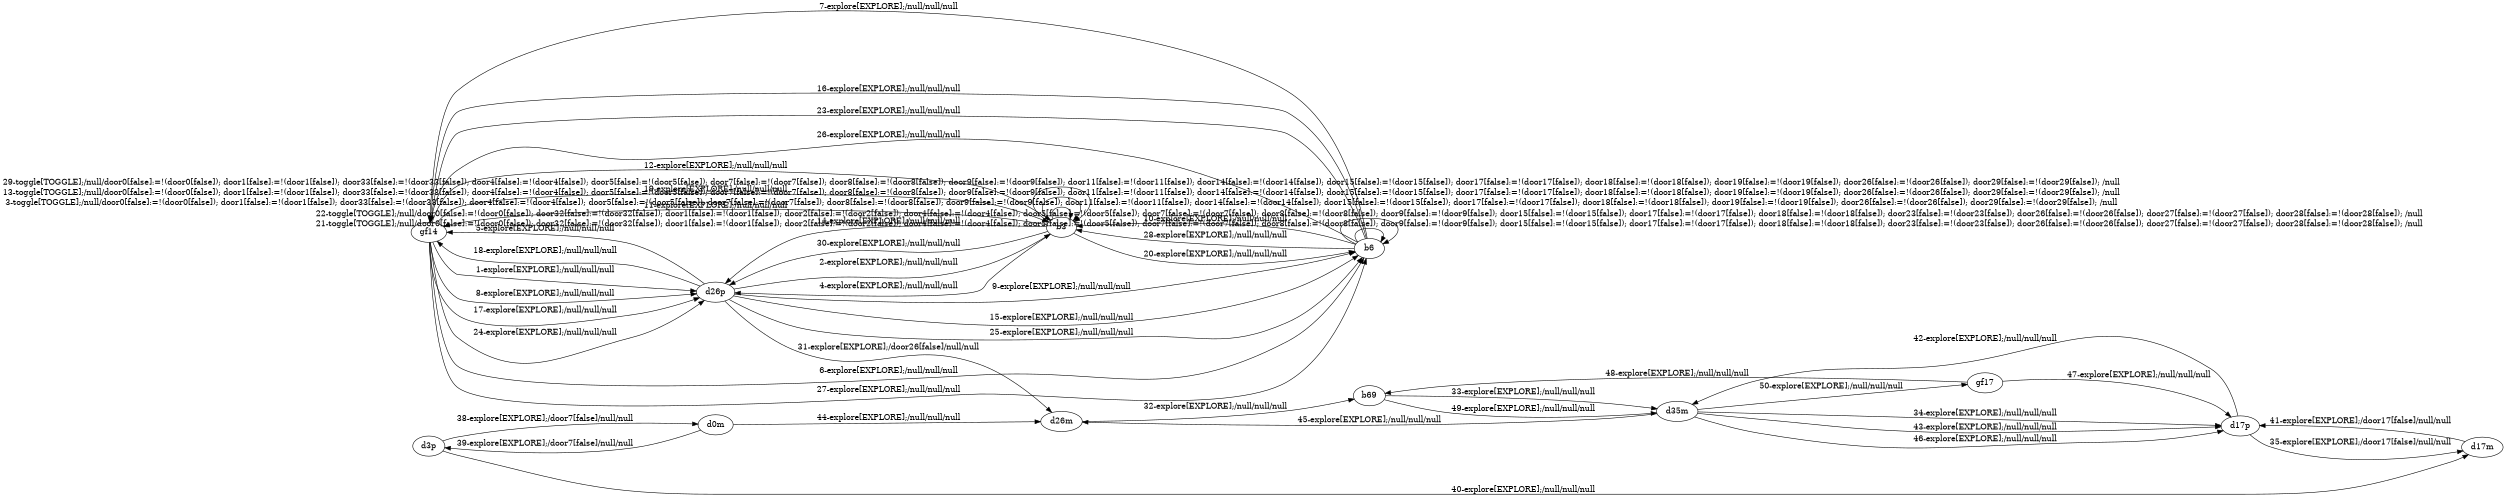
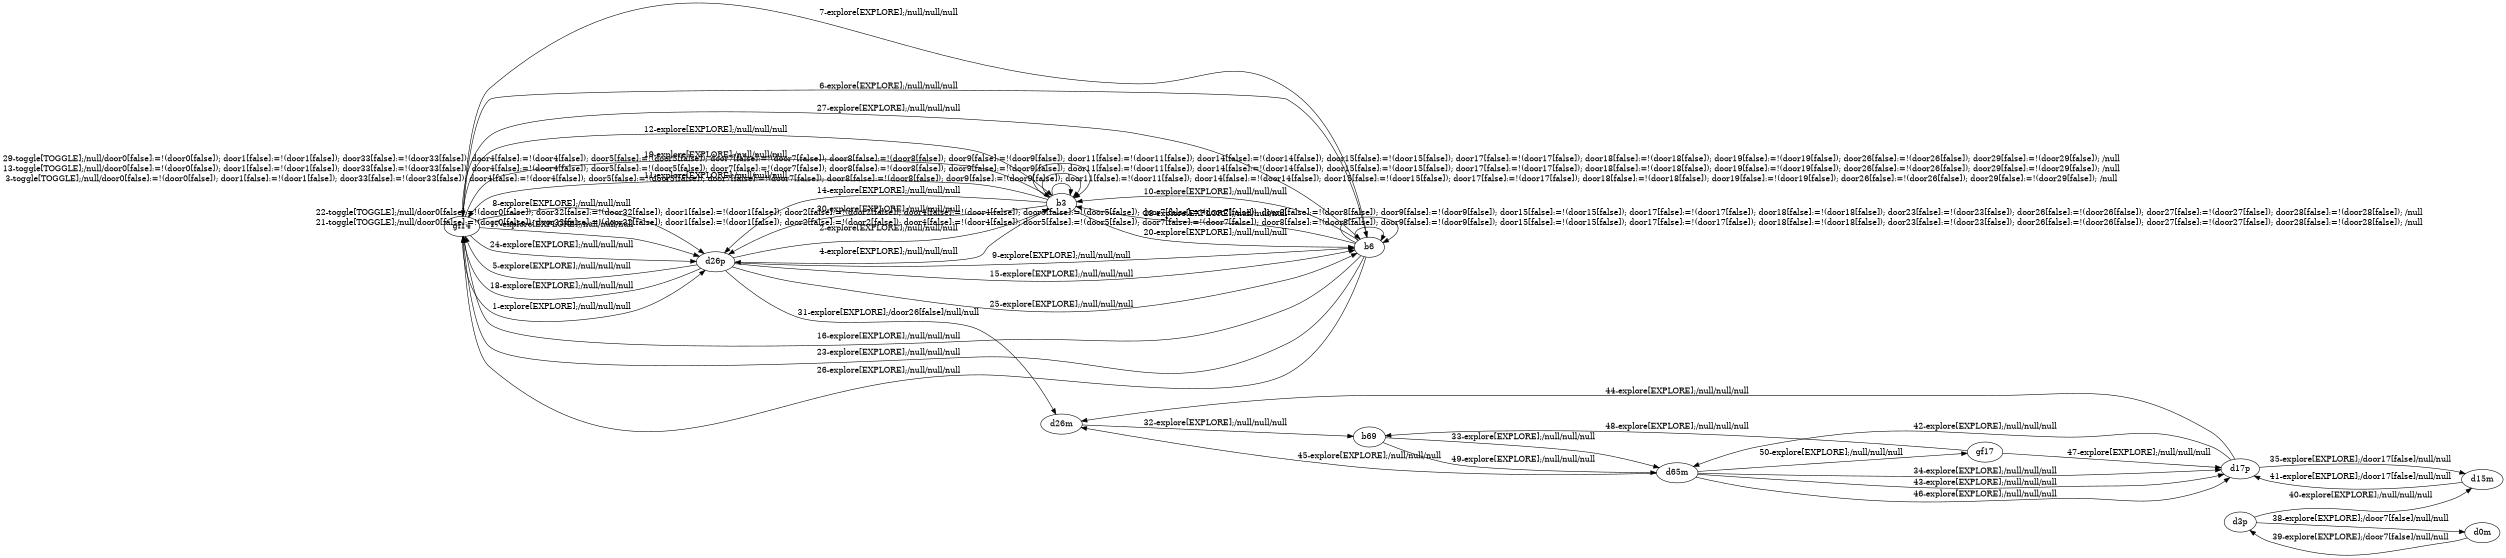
node "d35m": label "d35m" -> "d65m"
edge "d0m" -> "d26m": now "d17p" -> "d26m"
node "d17m": label "d17m" -> "d15m"
